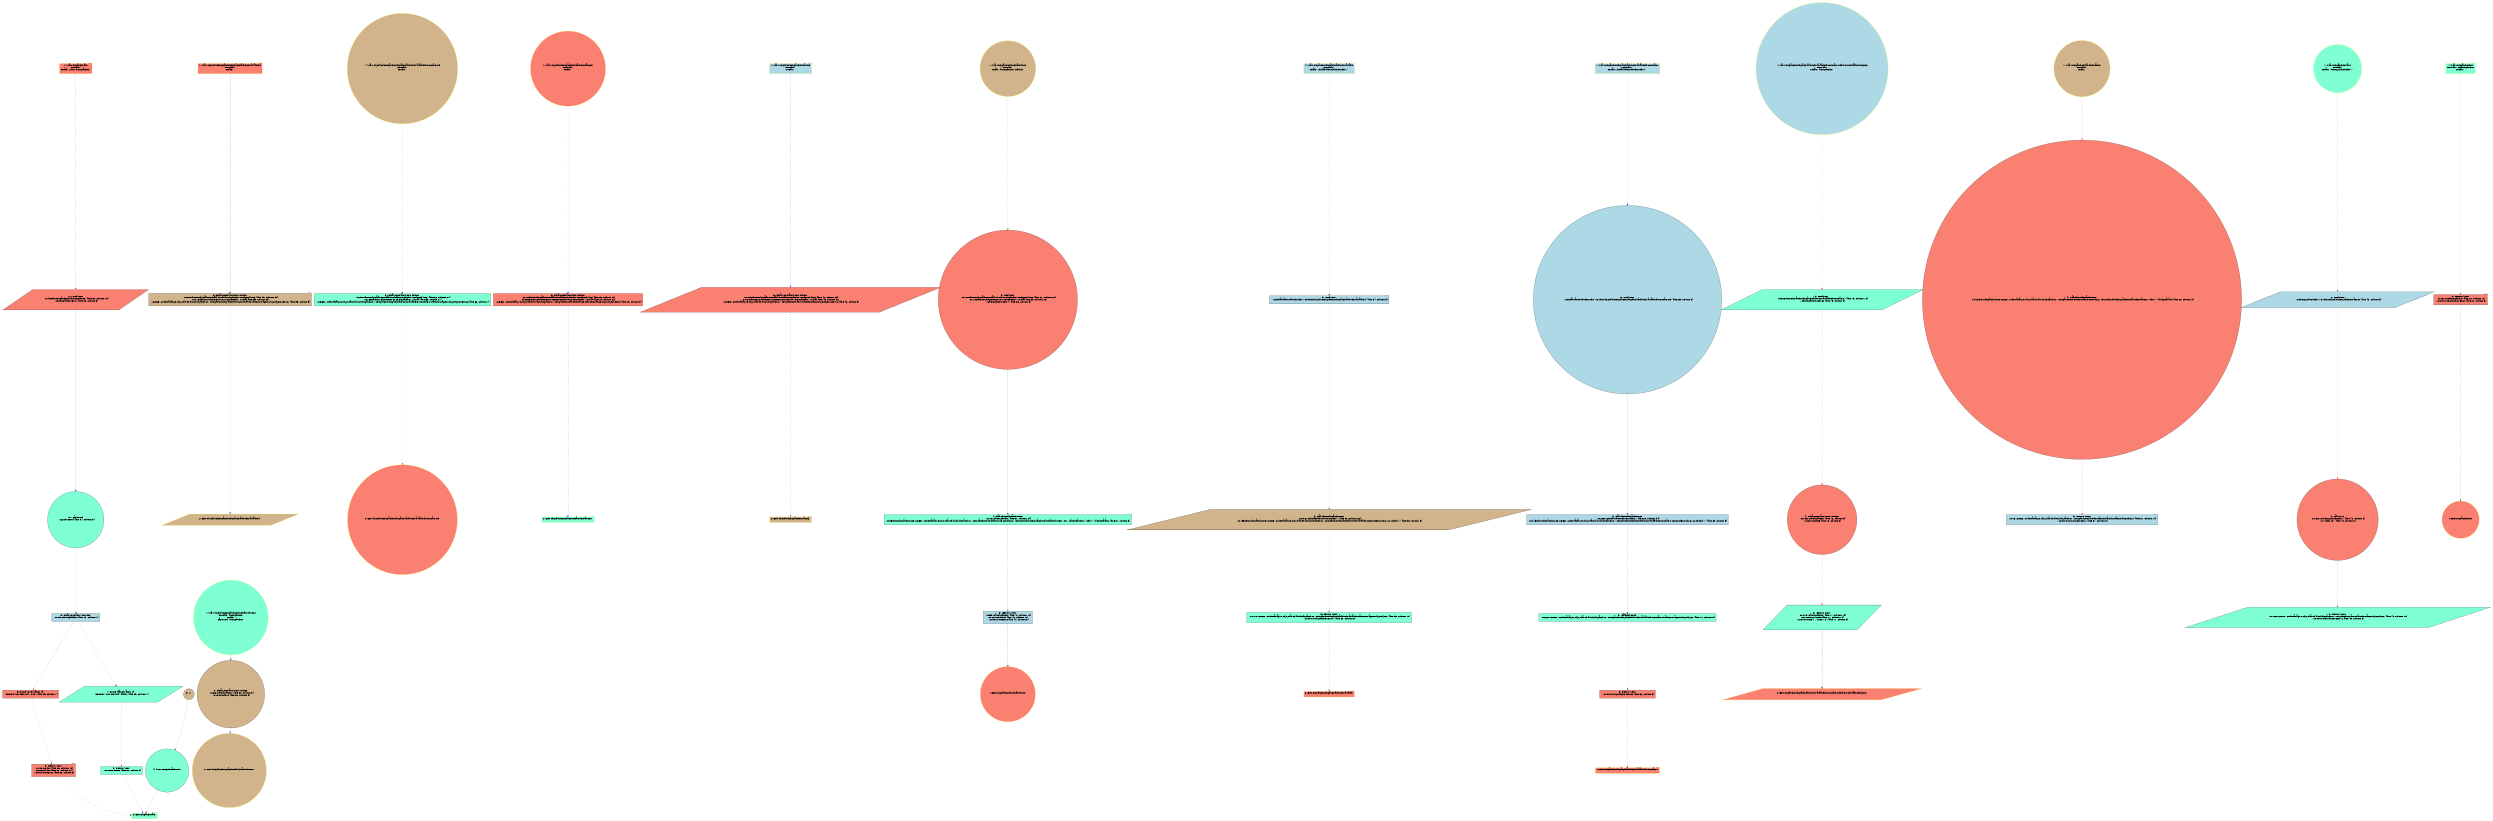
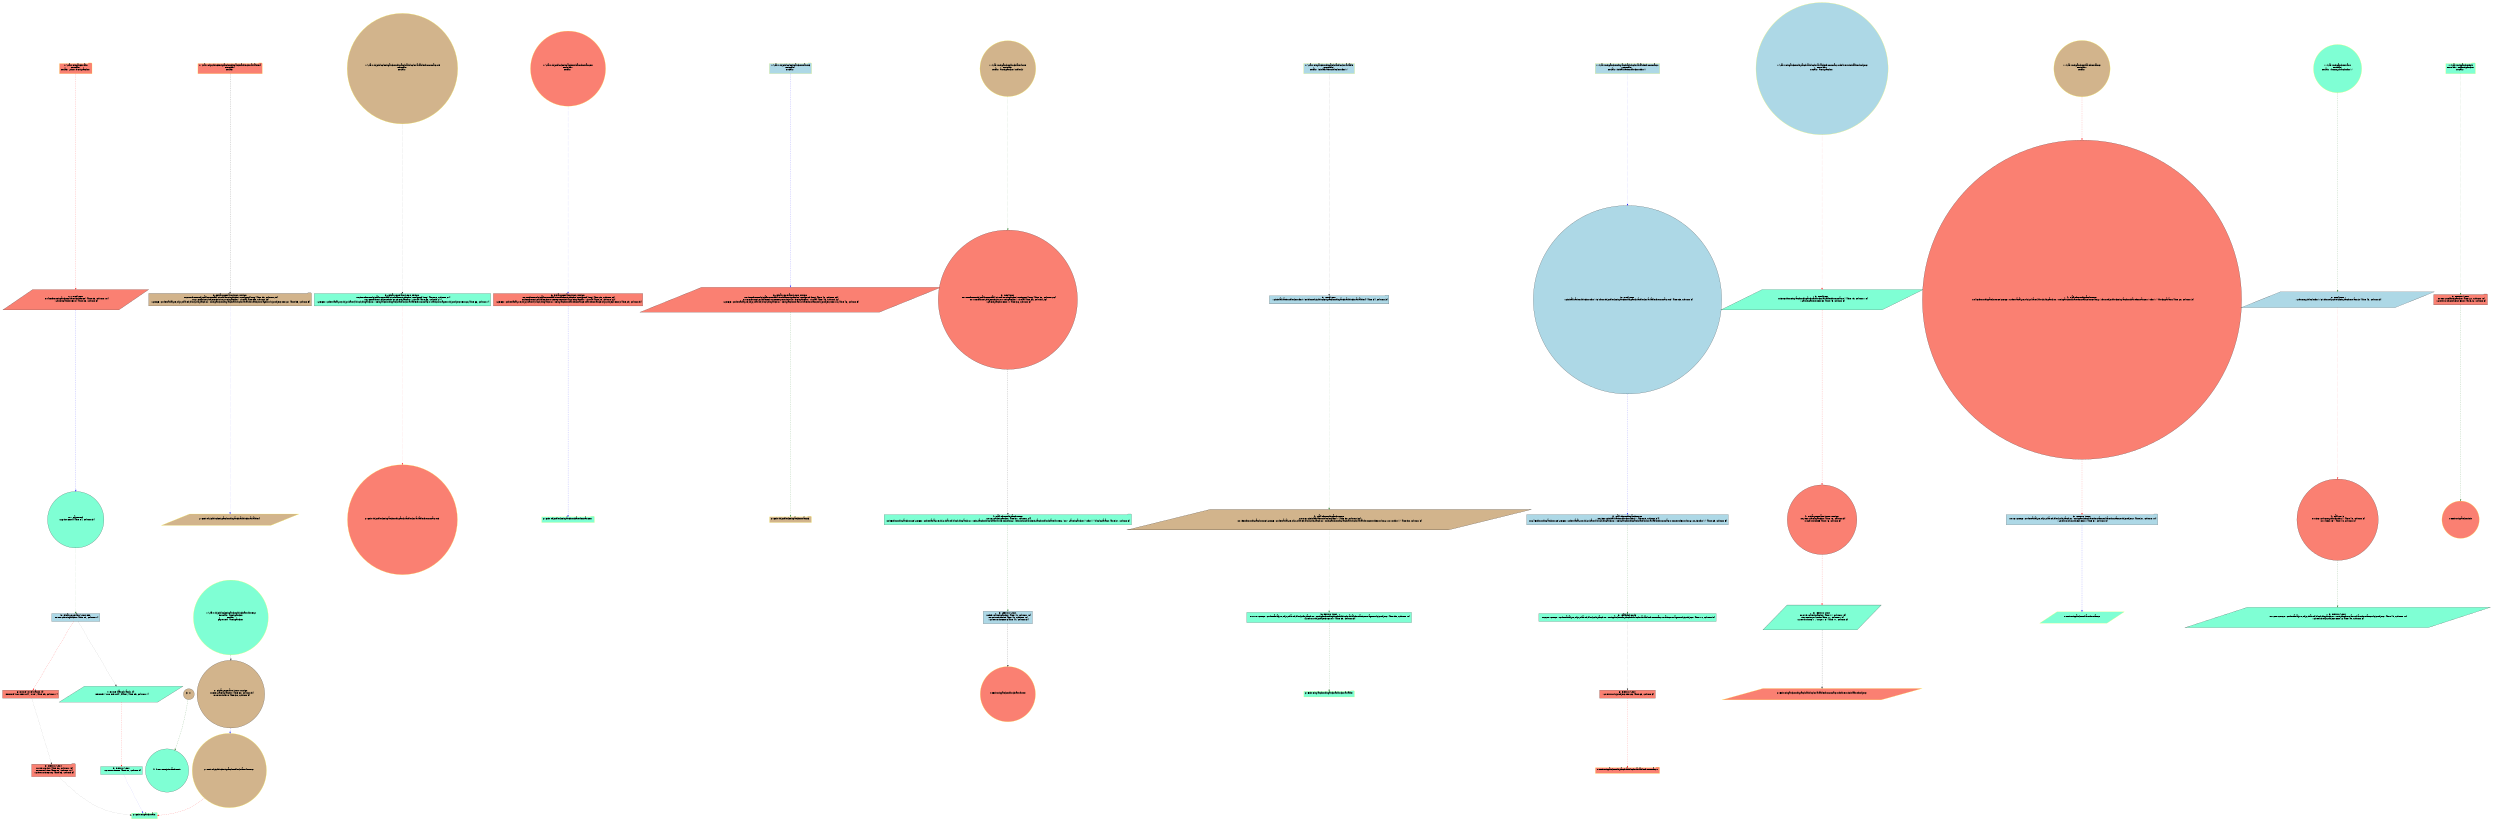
node "2: Exit DispatchA_sharedInstance": added
node "2: Exit DispatchA_dispatch_a_block_variable": fillcolor salmon -> aquamarine
edge "4:  between_join_and_exit" -> "2: Exit DispatchMain": now "2: Exit objc_blockDispatchA_block_attribute_2" -> "2: Exit DispatchMain"
